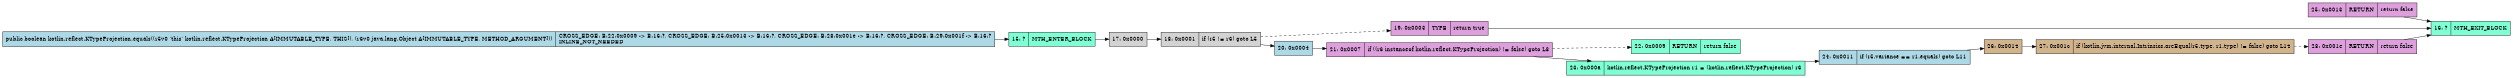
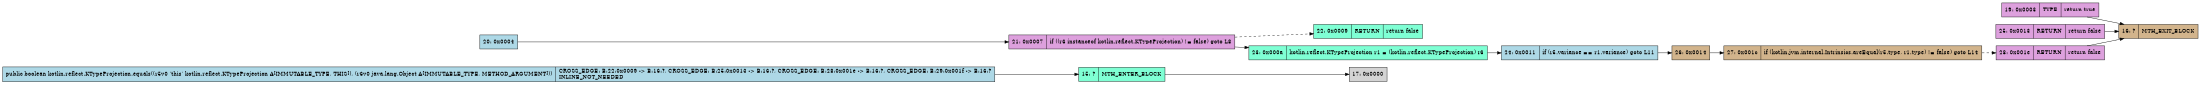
node "16: ?": fillcolor aquamarine -> tan
node "18: 0x0001": removed
node "24: 0x0011": text "if (r5.variance == r1.equals) goto L11" -> "if (r5.variance == r1.variance) goto L11"
